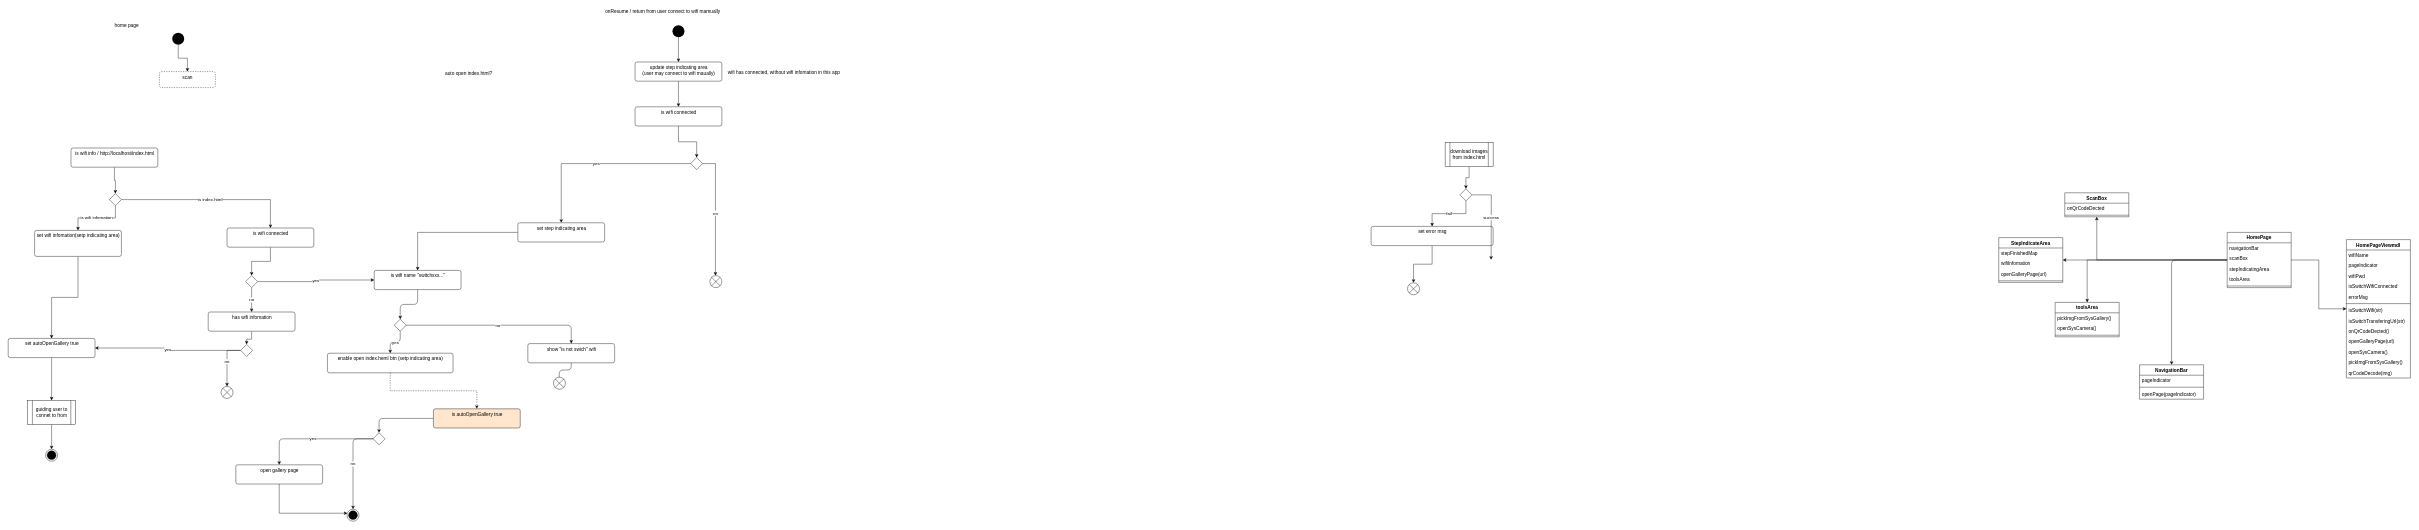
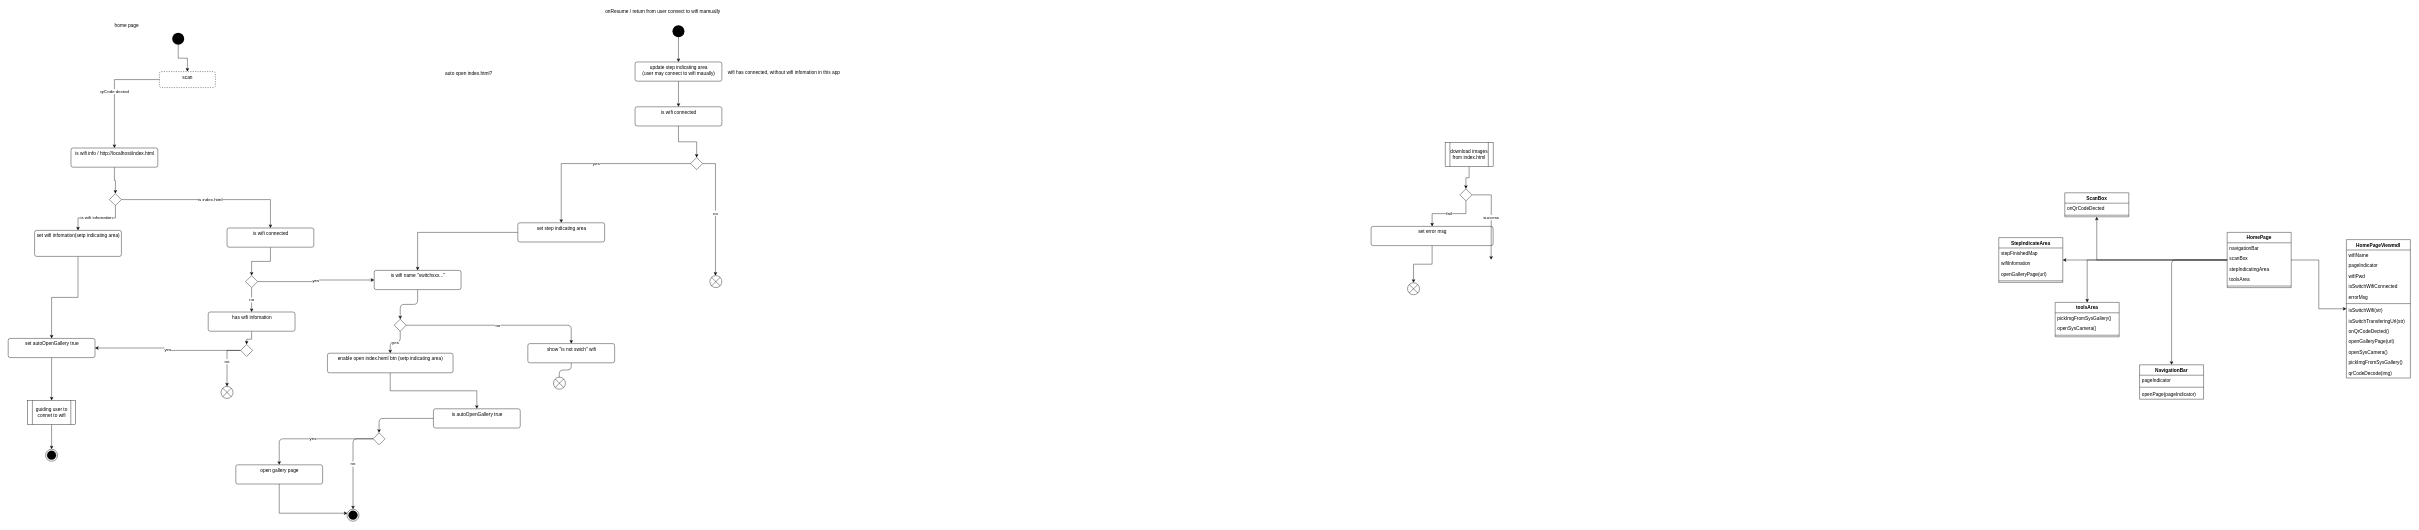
edge "scan" -> "is wifi info / http://localhost/index.html": added, label "qrCode dected"
edge "enable open index.heml btn (setp indicating area)" -> "is autoOpenGallery true": style dashed -> solid
node "guiding user to connet to from": label "guiding user to connet to from" -> "guiding user to connet to wifi"
node "is autoOpenGallery true": fillcolor #ffe6cc -> #ffffff
